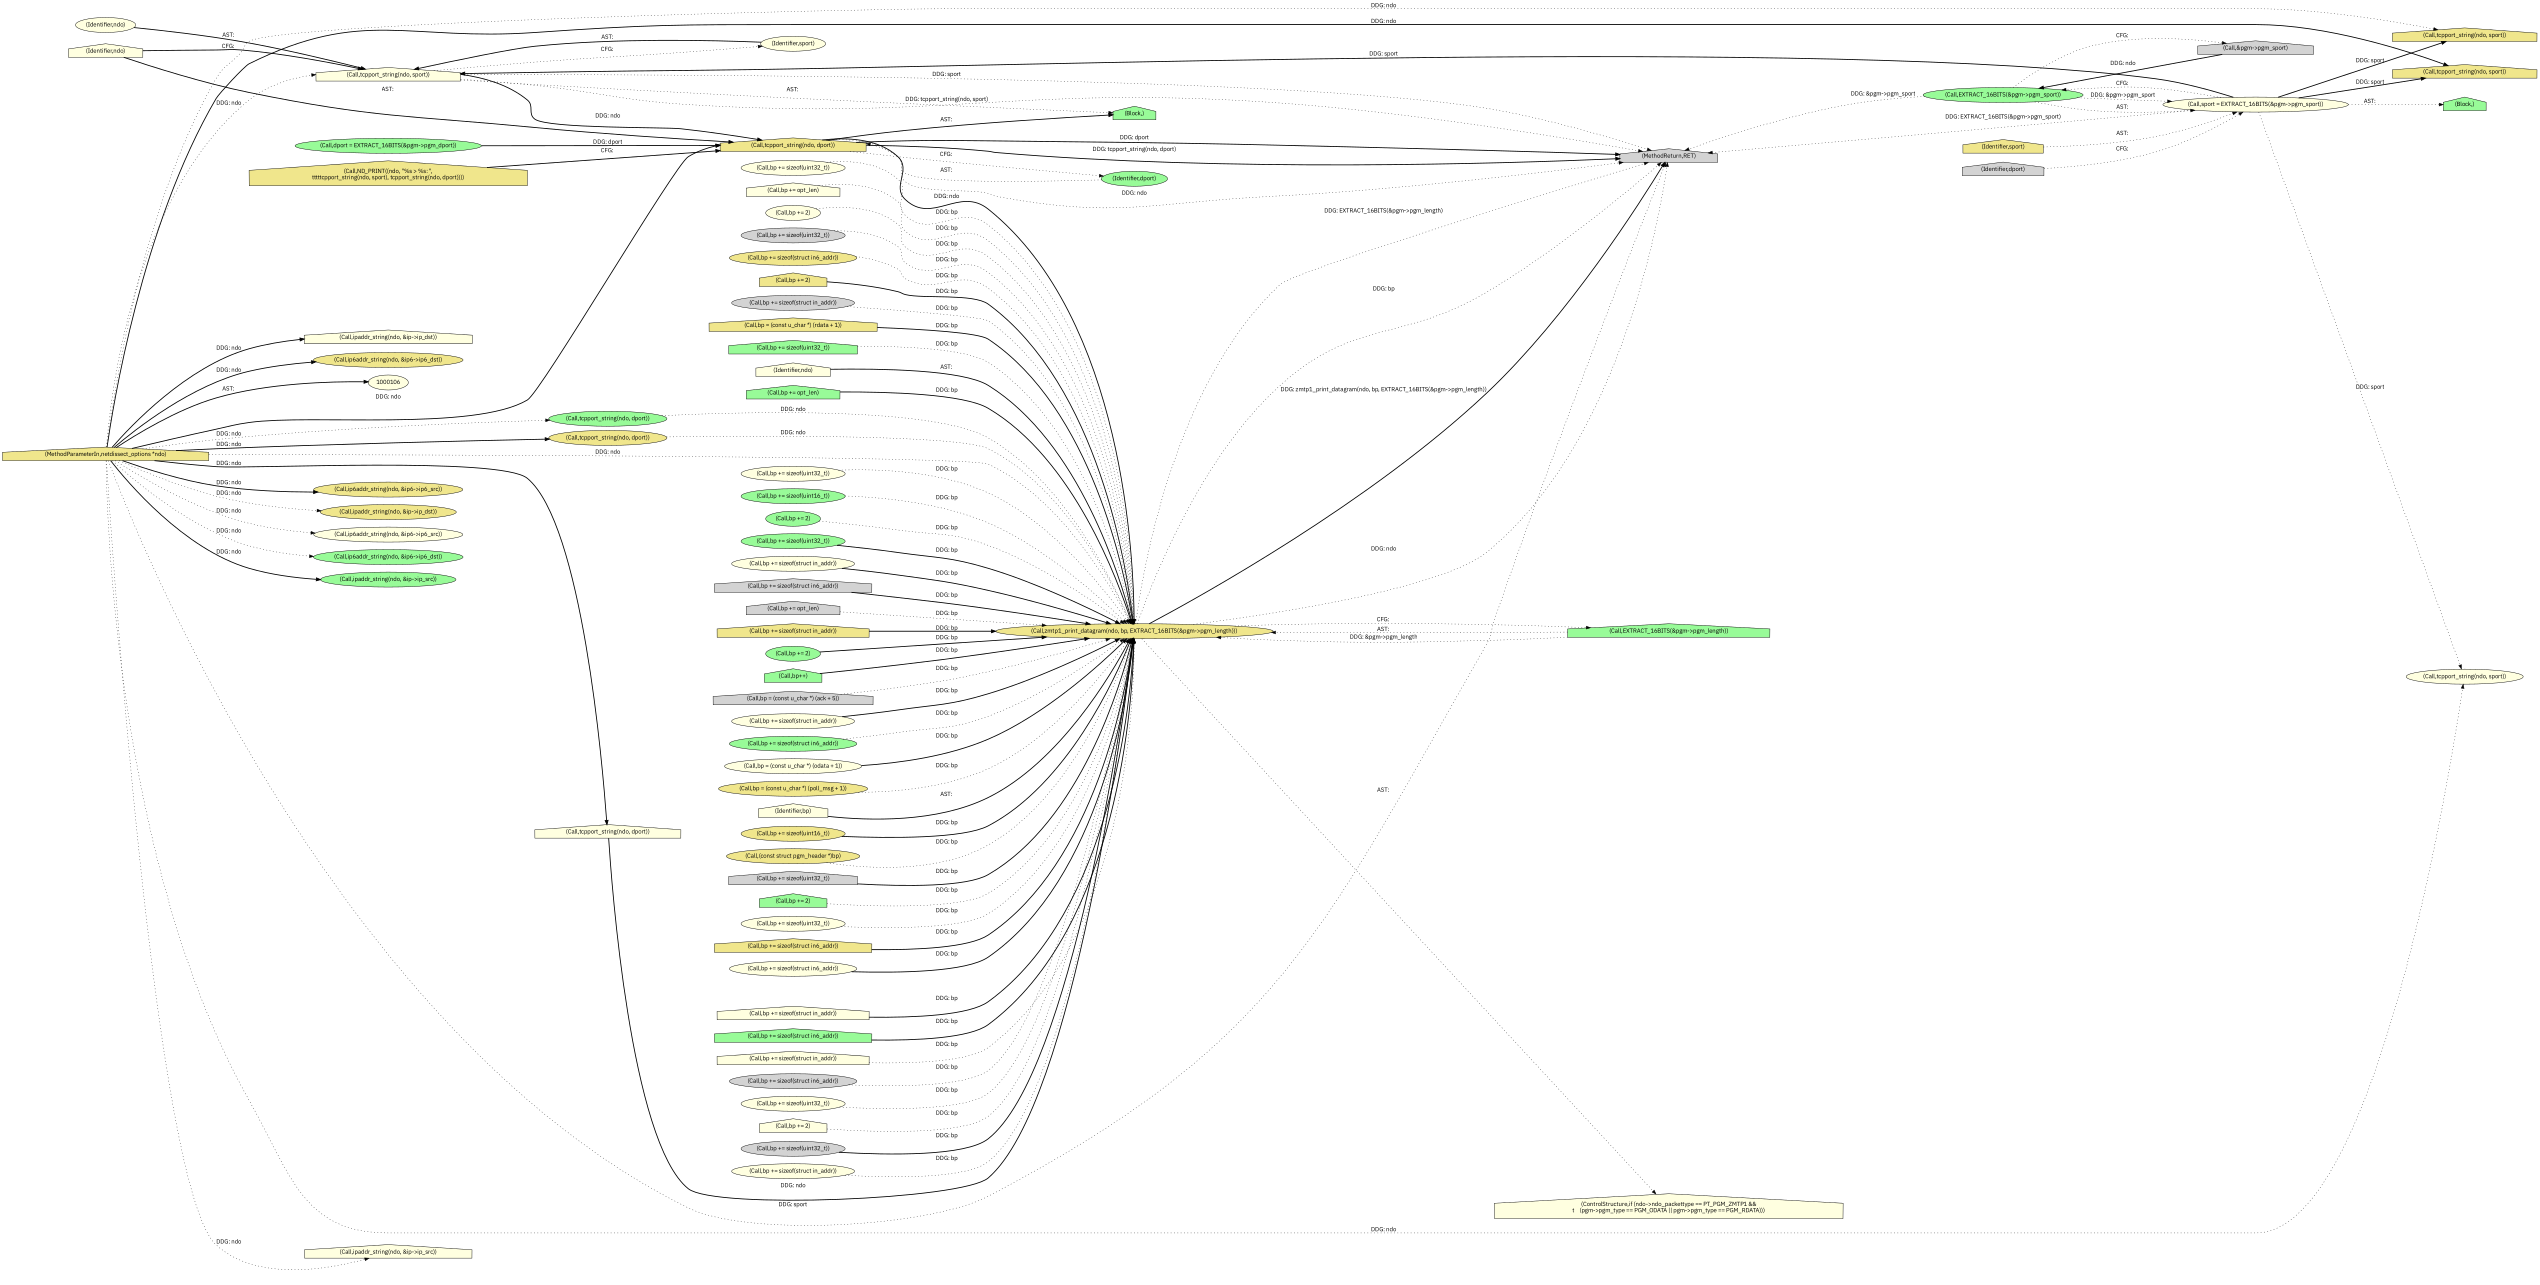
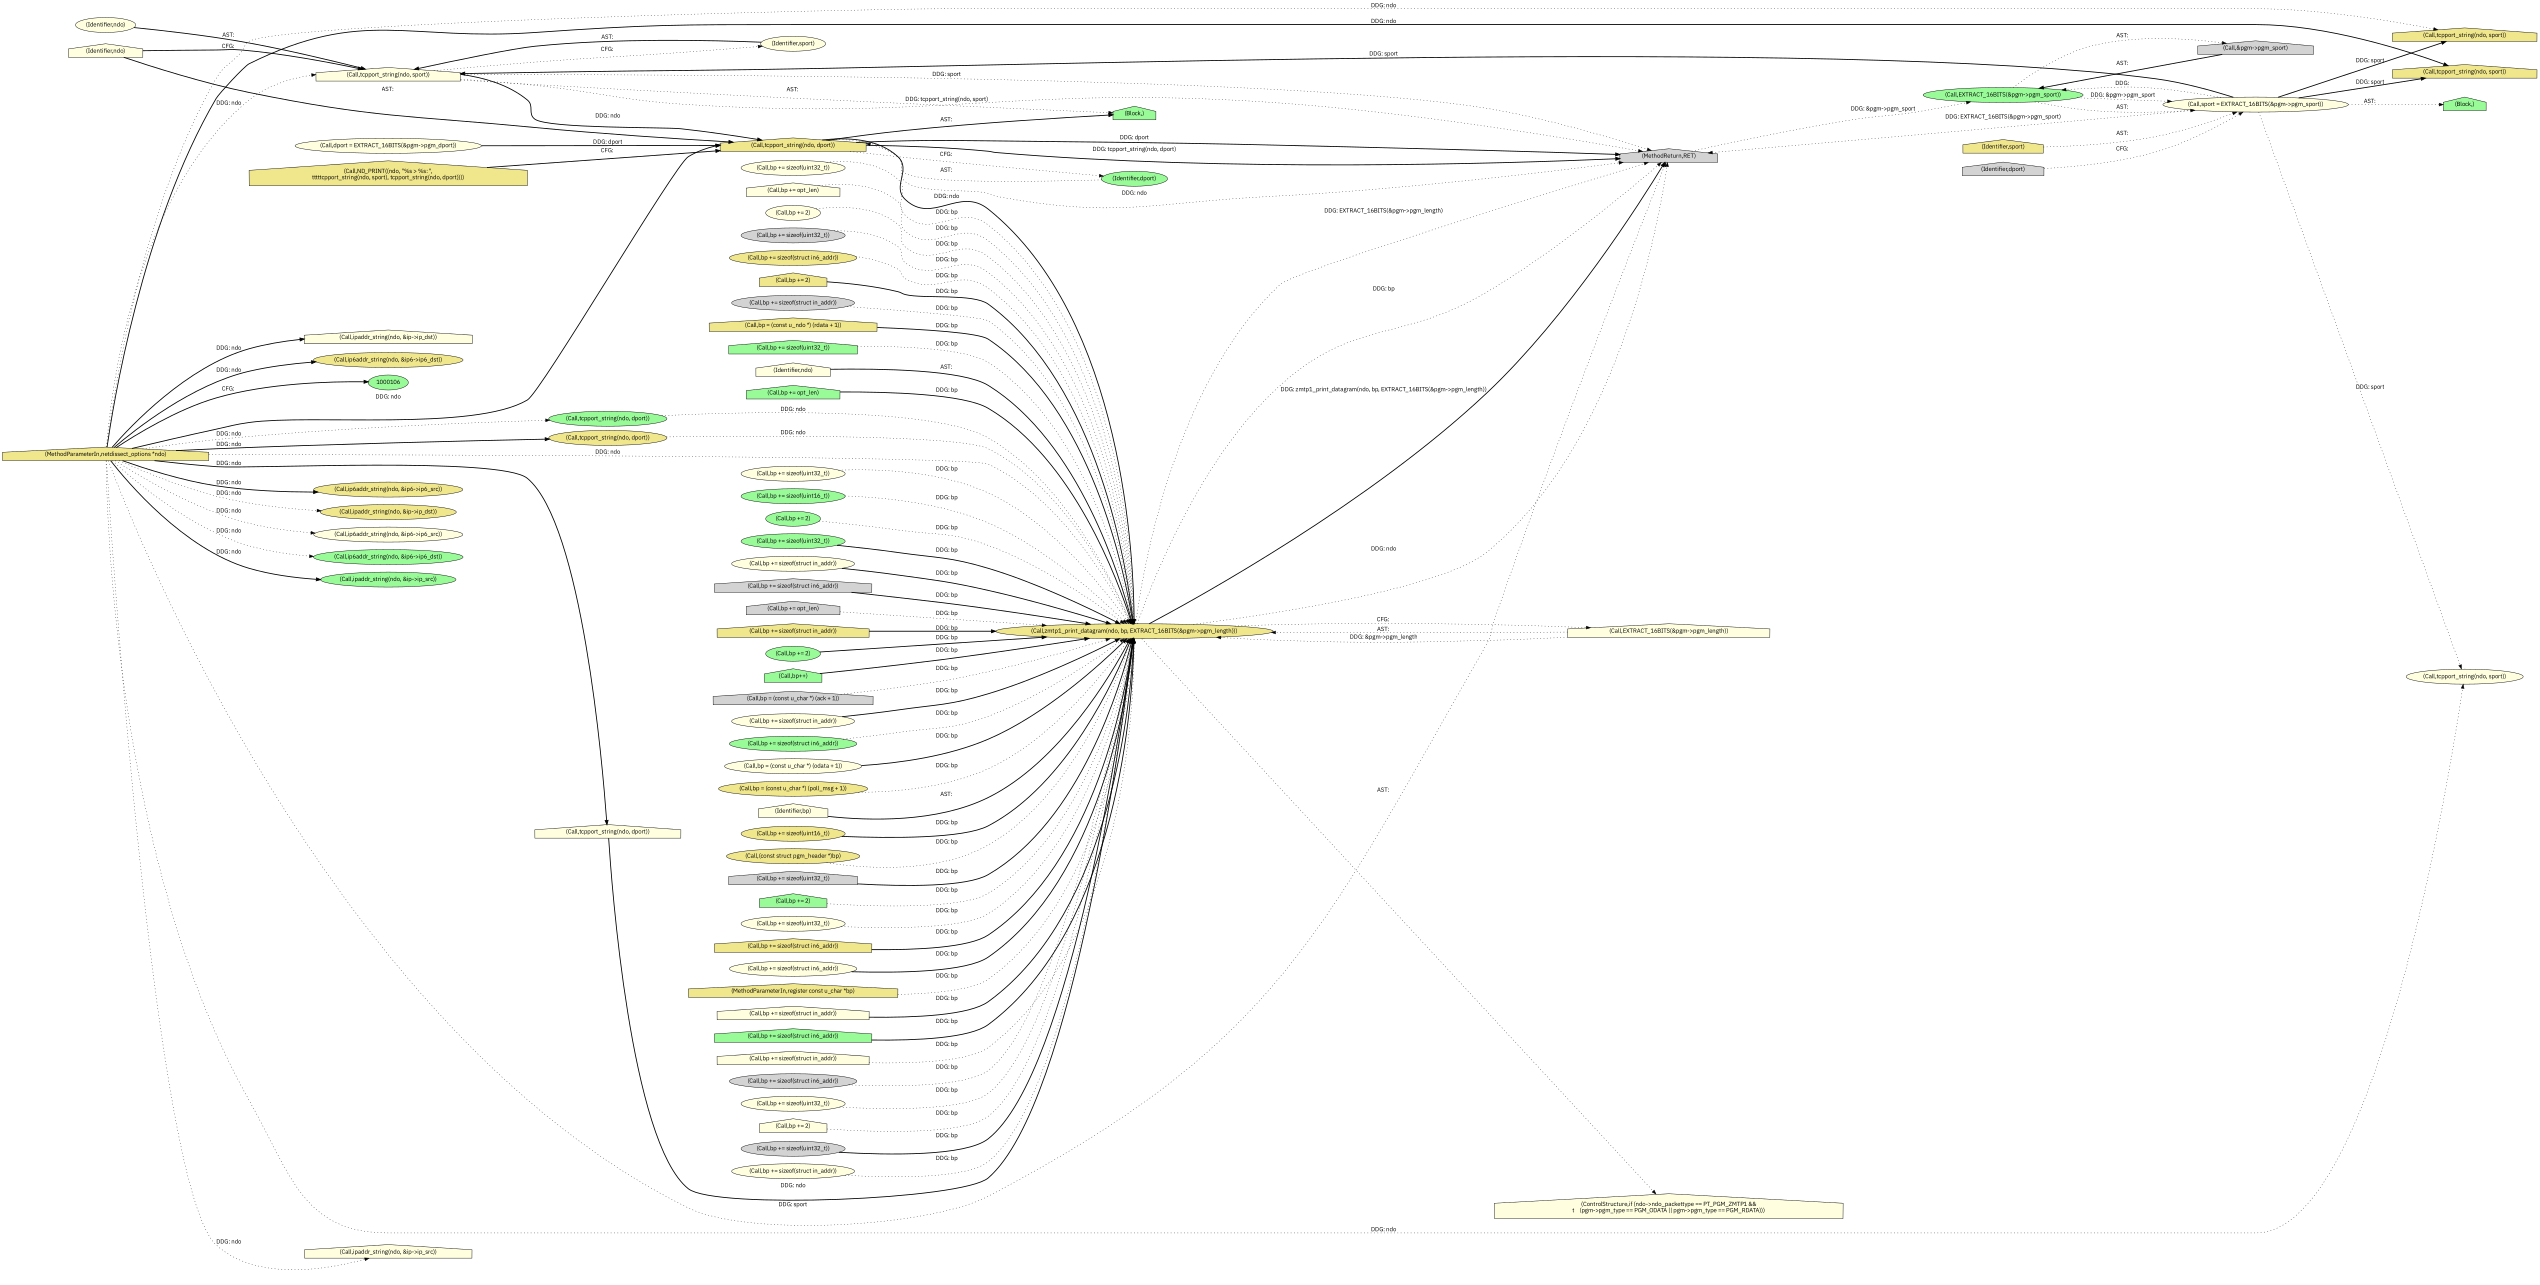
edge "(Call,EXTRACT_16BITS(&pgm->pgm_sport))" -> "(Call,&pgm->pgm_sport)": label "CFG: " -> "AST: "
edge "(Call,&pgm->pgm_sport)" -> "(Call,EXTRACT_16BITS(&pgm->pgm_sport))": label "DDG: ndo" -> "AST: "
edge "(Call,sport = EXTRACT_16BITS(&pgm->pgm_sport))" -> "(Call,EXTRACT_16BITS(&pgm->pgm_sport))": label "CFG: " -> "DDG: "
edge "(Call,EXTRACT_16BITS(&pgm->pgm_sport))" -> "(MethodReturn,RET)": reversed
node "(Call,dport = EXTRACT_16BITS(&pgm->pgm_dport))": fillcolor palegreen -> lightyellow
node "(Call,bp = (const u_char *) (rdata + 1))": label "(Call,bp = (const u_char *) (rdata + 1))" -> "(Call,bp = (const u_ndo *) (rdata + 1))"
node "1000106": fillcolor lightyellow -> palegreen
edge "(MethodParameterIn,netdissect_options *ndo)" -> "1000106": label "AST: " -> "CFG: "
node "(Call,EXTRACT_16BITS(&pgm->pgm_length))": fillcolor palegreen -> lightyellow
node "(Call,bp = (const u_char *) (ack + 5))": label "(Call,bp = (const u_char *) (ack + 5))" -> "(Call,bp = (const u_char *) (ack + 1))"
node "(MethodParameterIn,register const u_char *bp)": added
